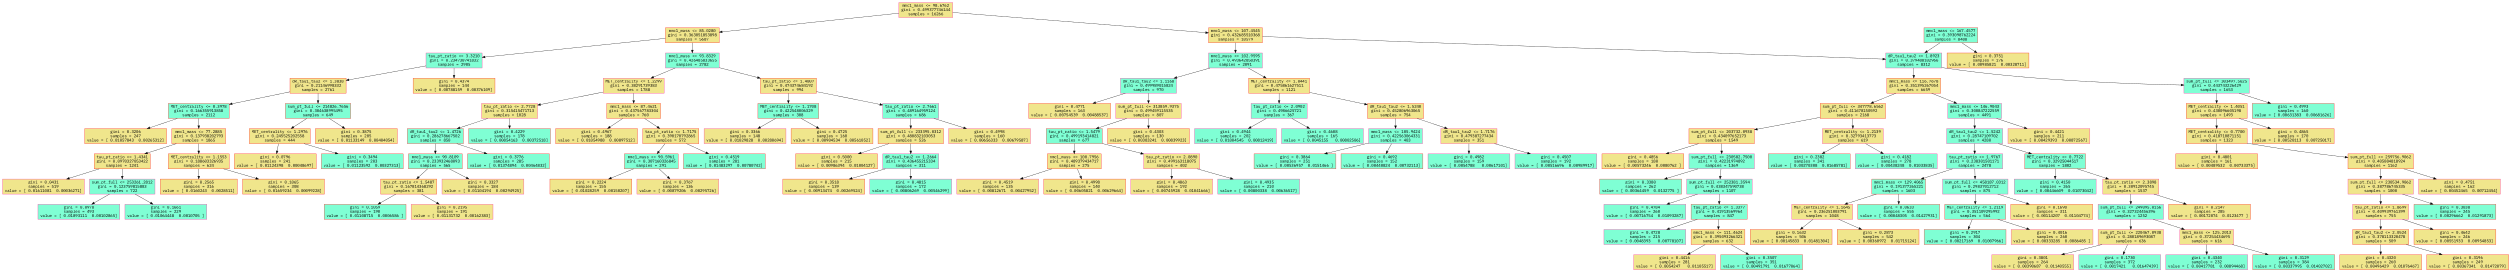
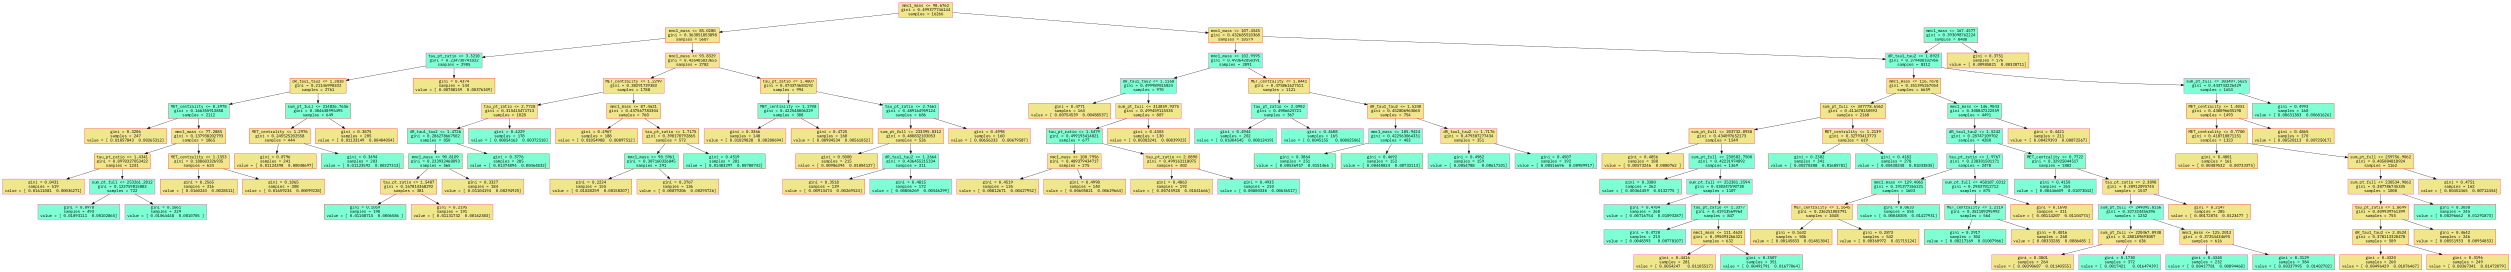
node "mmc1_mass <= 93.8329 gini = 0.426485833655 samples = 2782": fillcolor aquamarine -> khaki
node "mmc1_mass <= 146.9043 gini = 0.300847222559 samples = 4491": color deeppink -> red
node "mmc1_mass <= 100.7956 gini = 0.489379434717 samples = 275": color red -> deeppink
